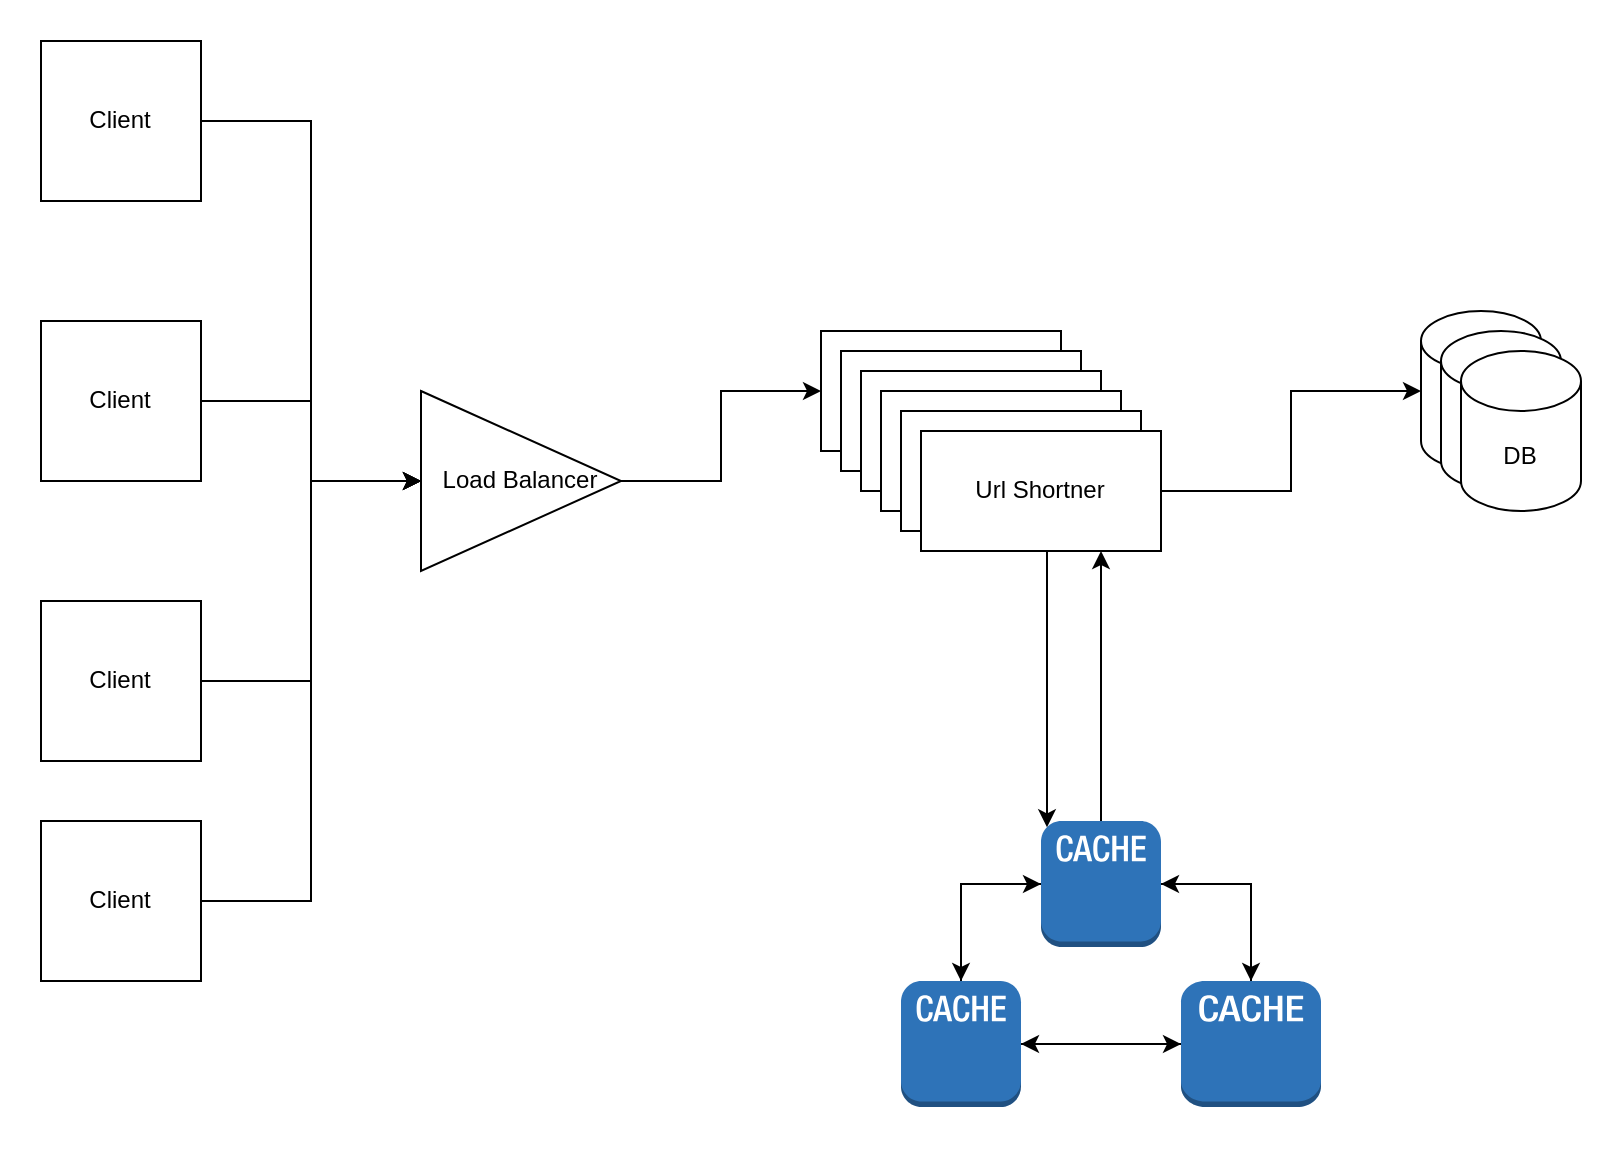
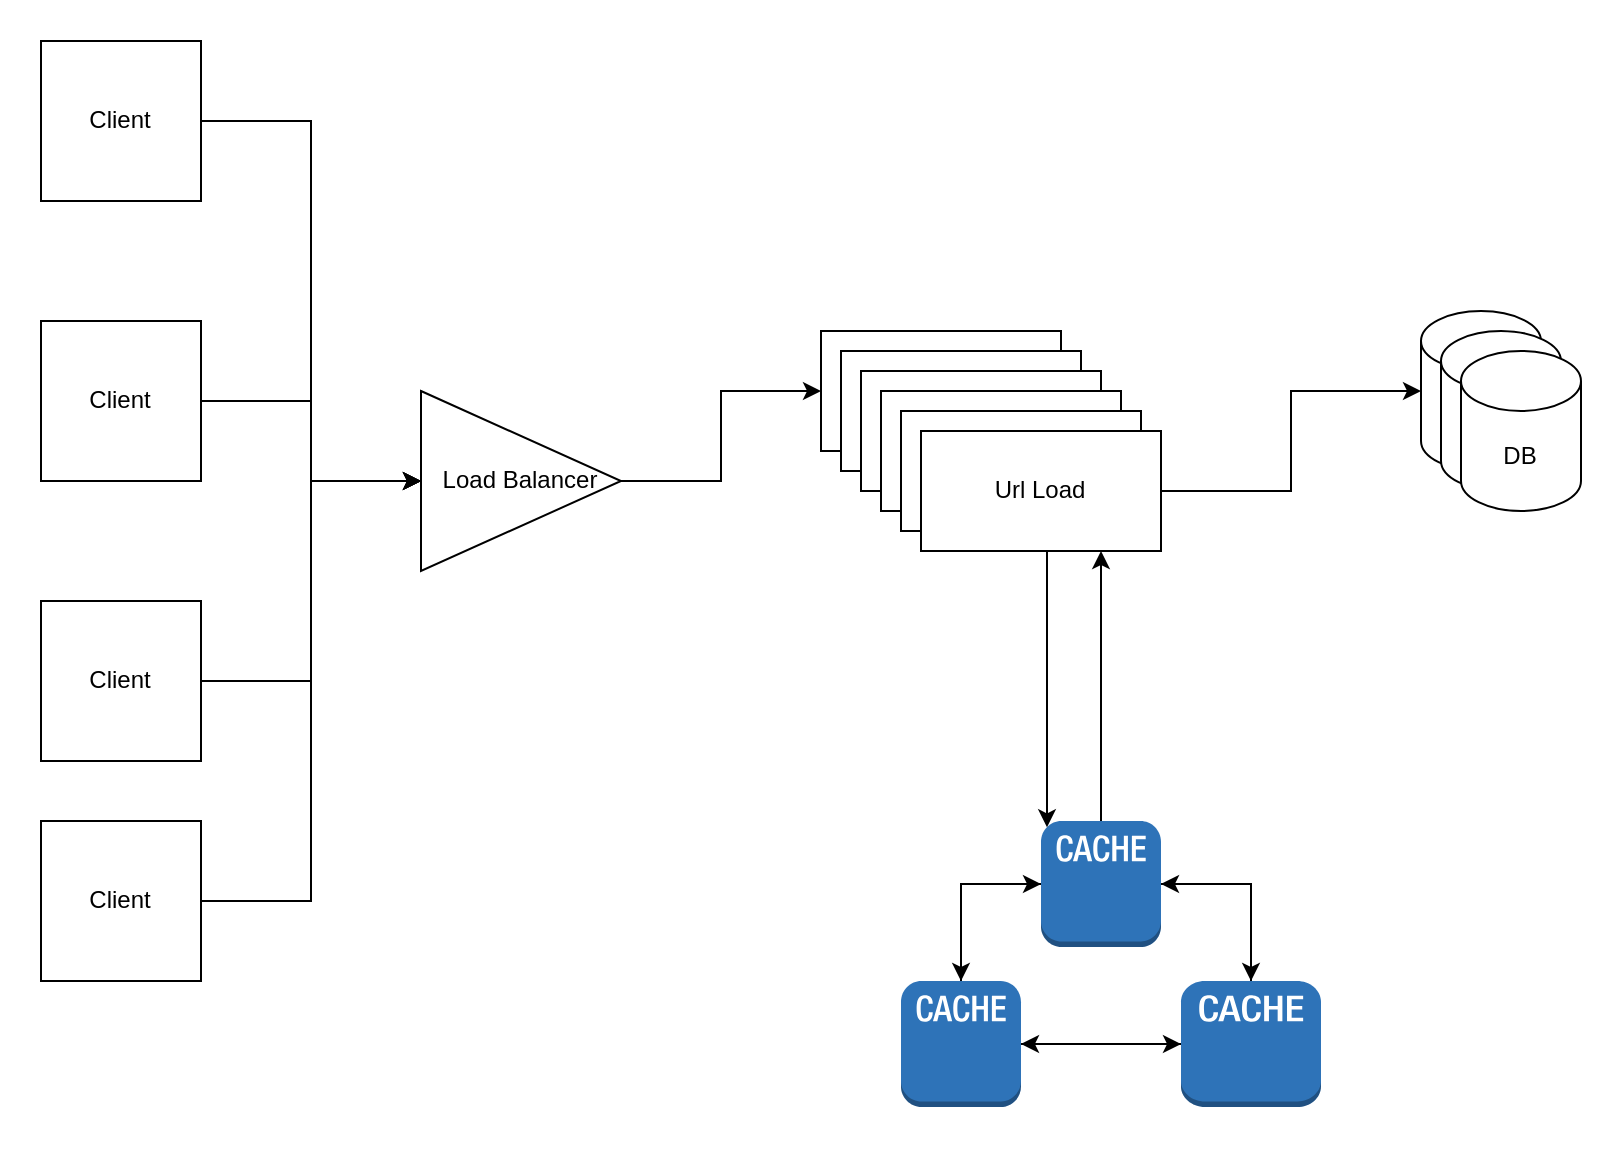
node "Url Shortner": label "Url Shortner" -> "Url Load"
